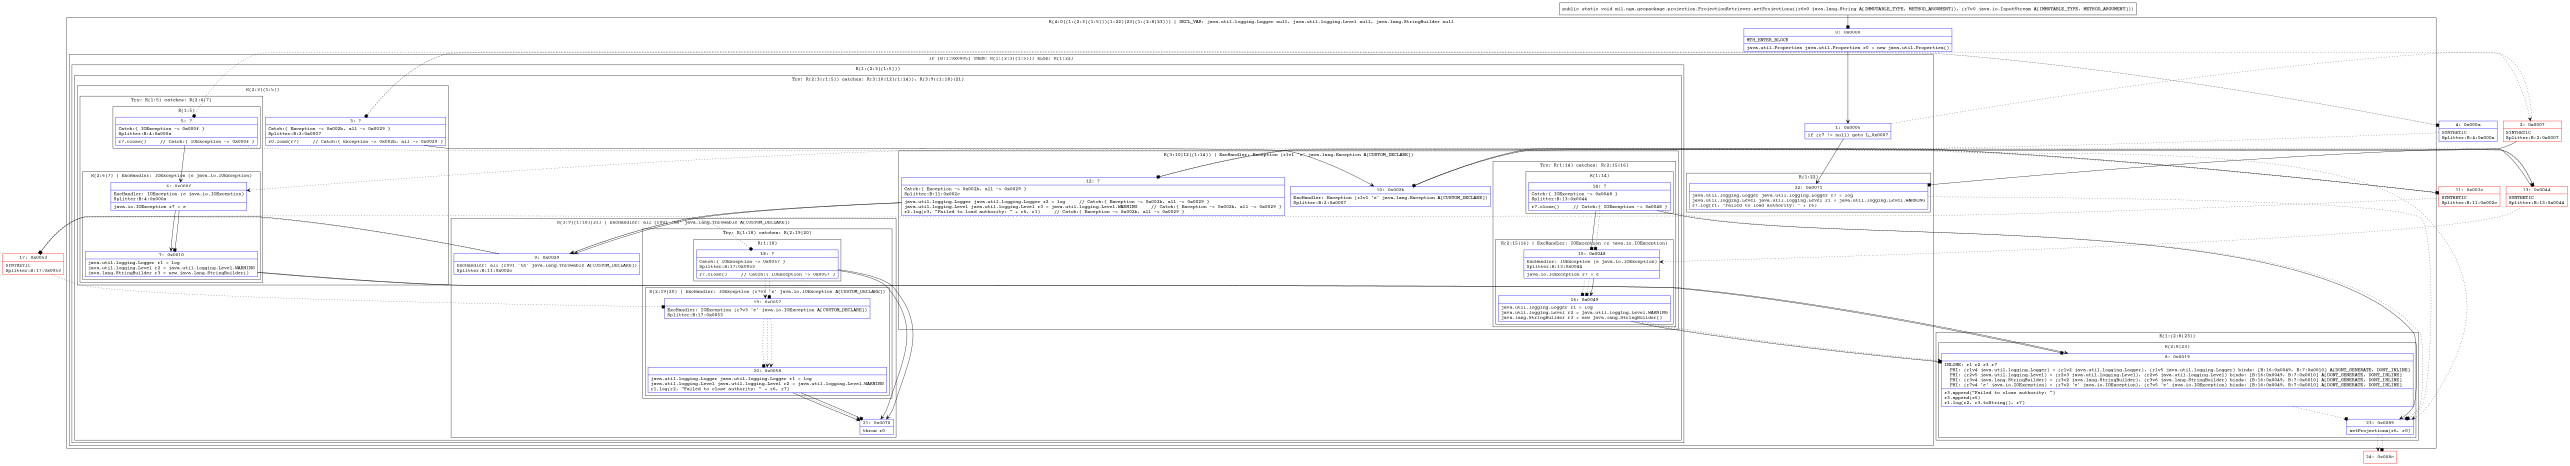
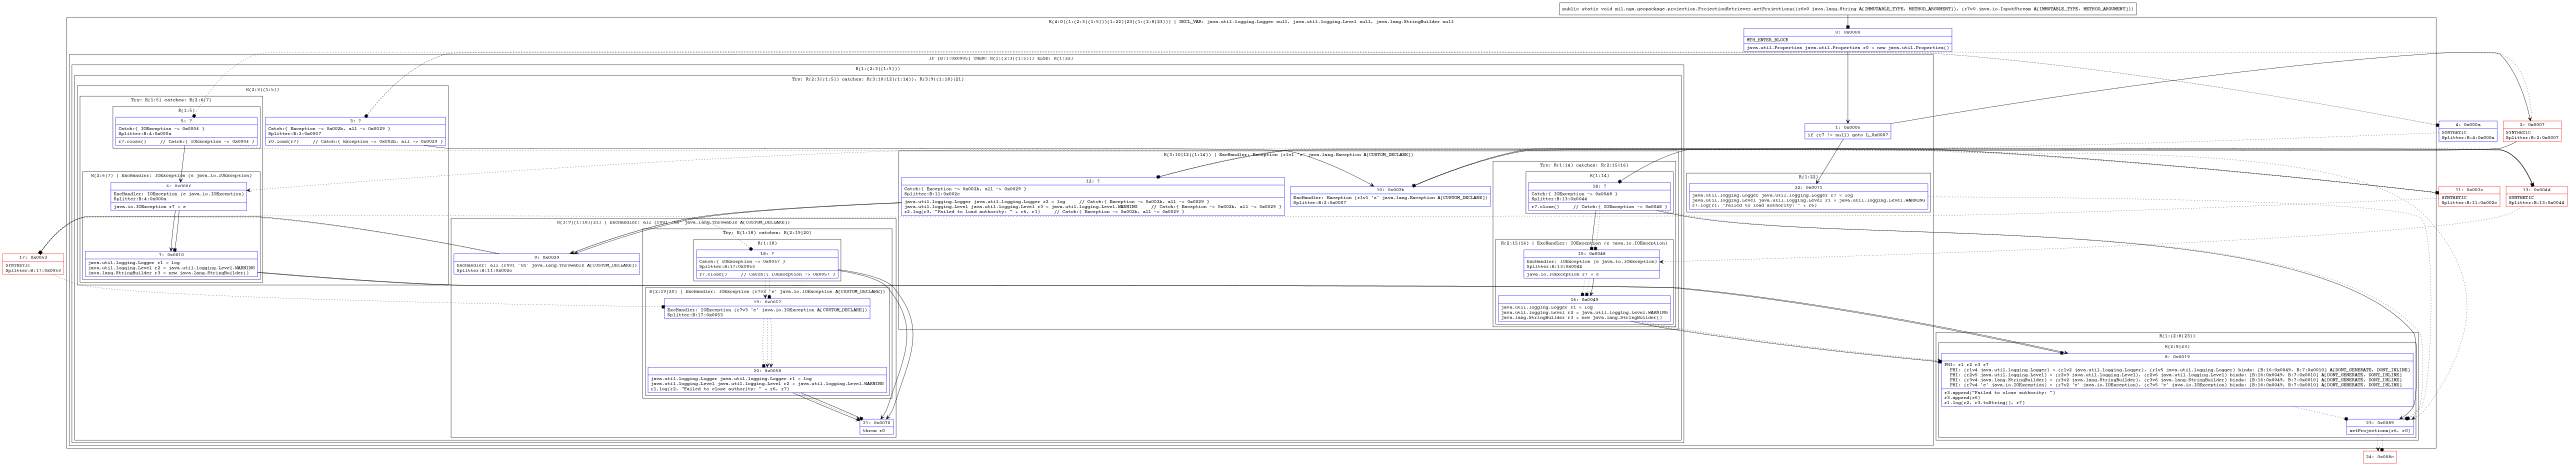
edge "1: 0x0005" -> "2: 0x0007": style dotted -> solid
edge "13: 0x0044" -> "22: 0x0071": now "13: 0x0044" -> "14: ?"
node "8: 0x0019": text "INLINE: r1 r2 r3 r7" -> "PHI: r1 r2 r3 r7"
